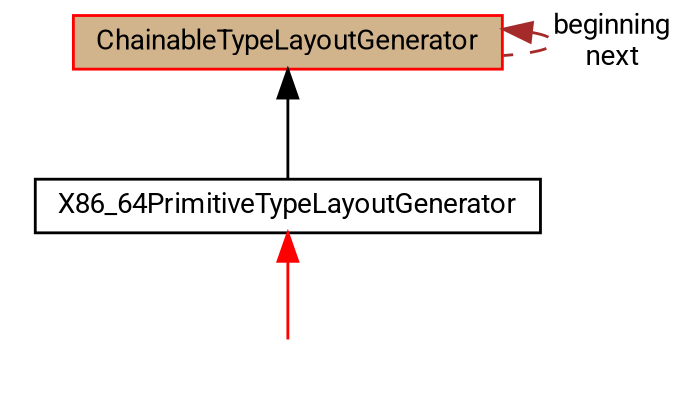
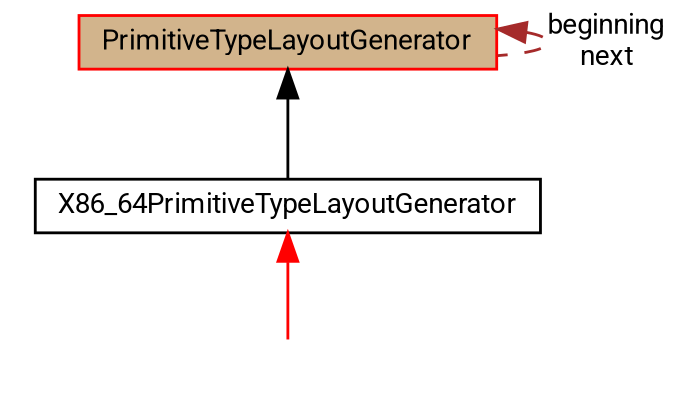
node "ChainableTypeLayoutGenerator": label "ChainableTypeLayoutGenerator" -> "PrimitiveTypeLayoutGenerator"
